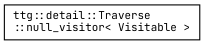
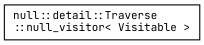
node "ttg::detail::Traverse ::null_visitor< Visitable >": label "ttg::detail::Traverse ::null_visitor< Visitable >" -> "null::detail::Traverse ::null_visitor< Visitable >"
